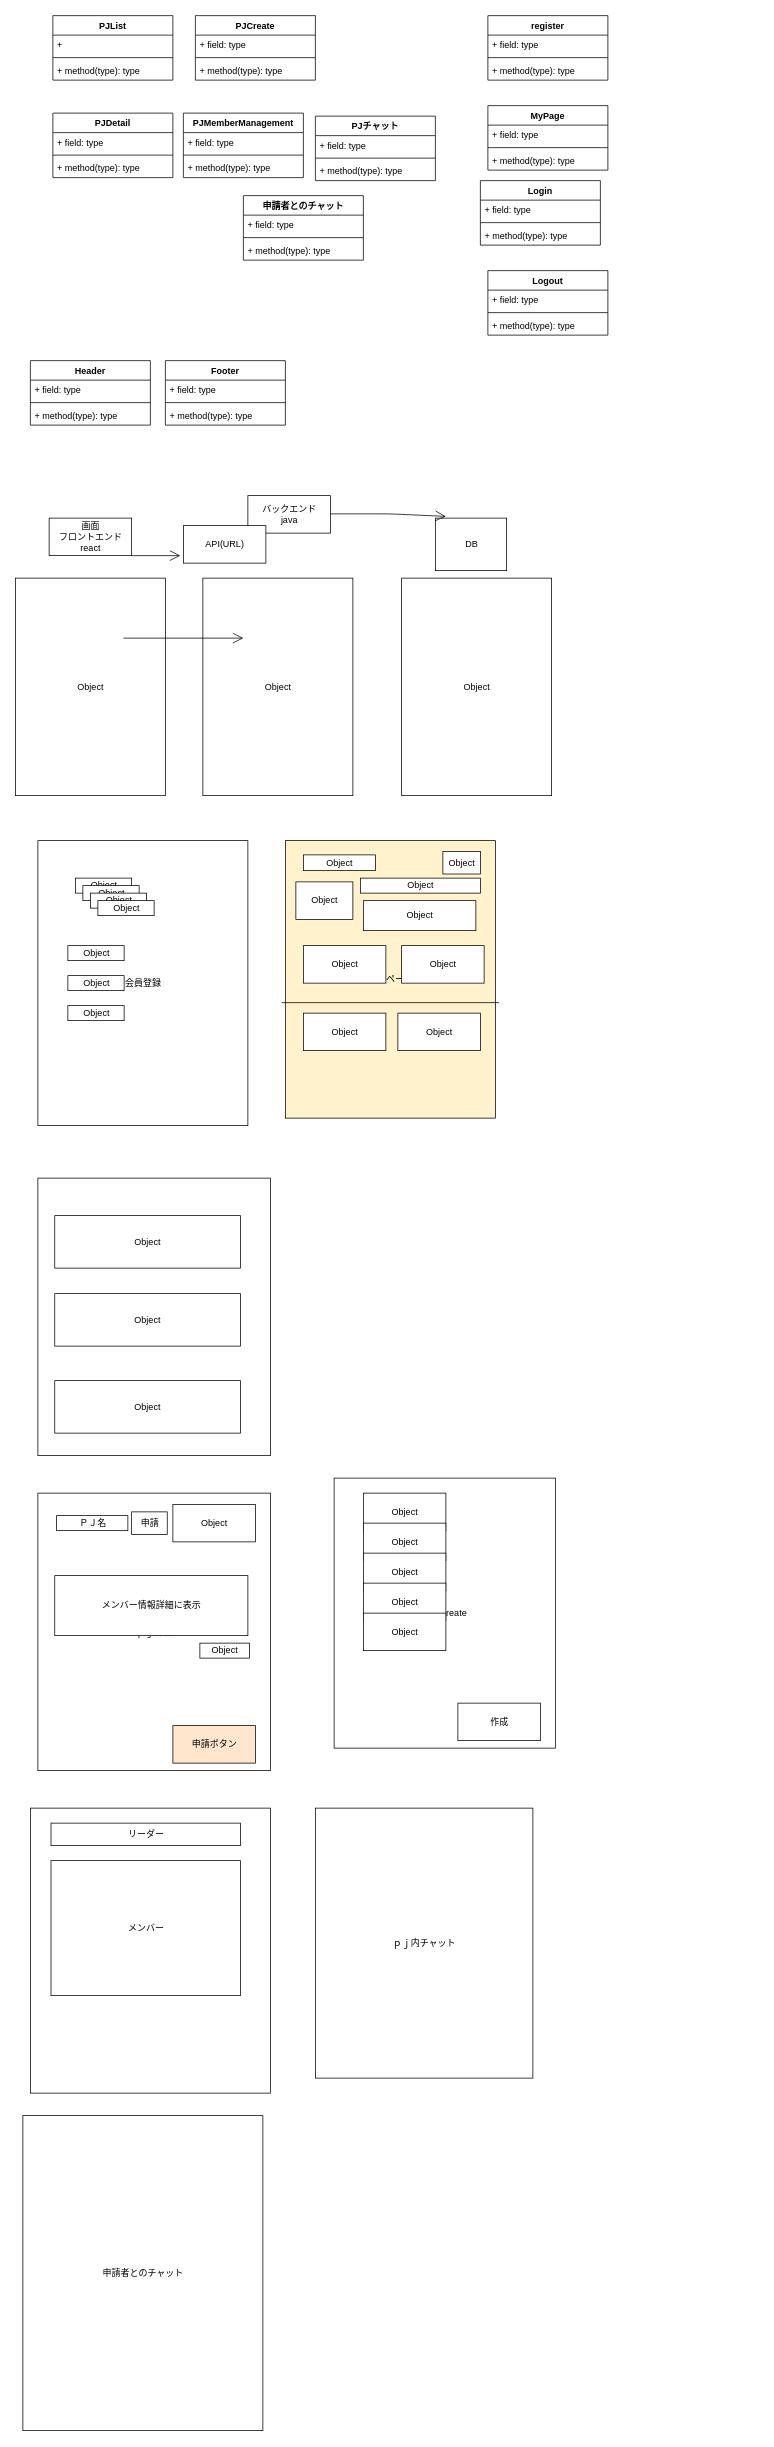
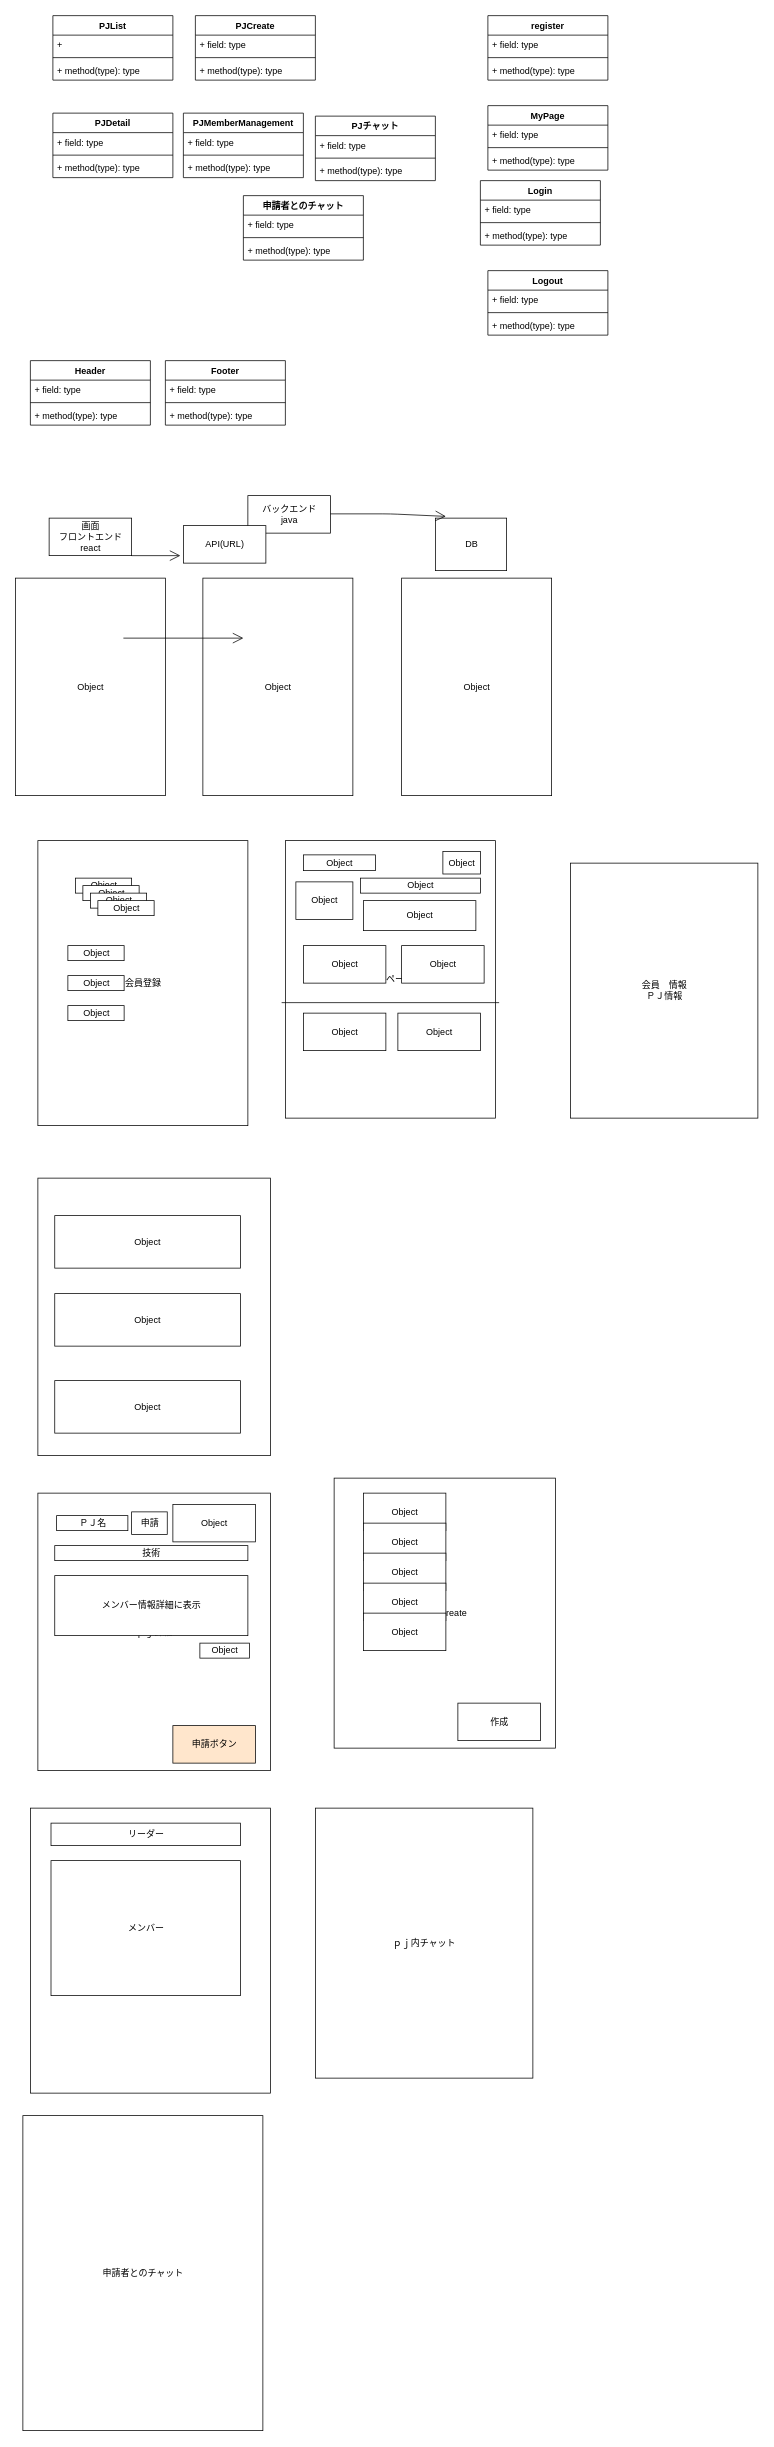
node "マイページ": fillcolor #fff2cc -> #ffffff
node "会員 情報 ＰＪ情報": added
node "技術": added
